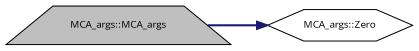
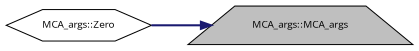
edge "MCA_args::MCA_args" -> "MCA_args::Zero": reversed
